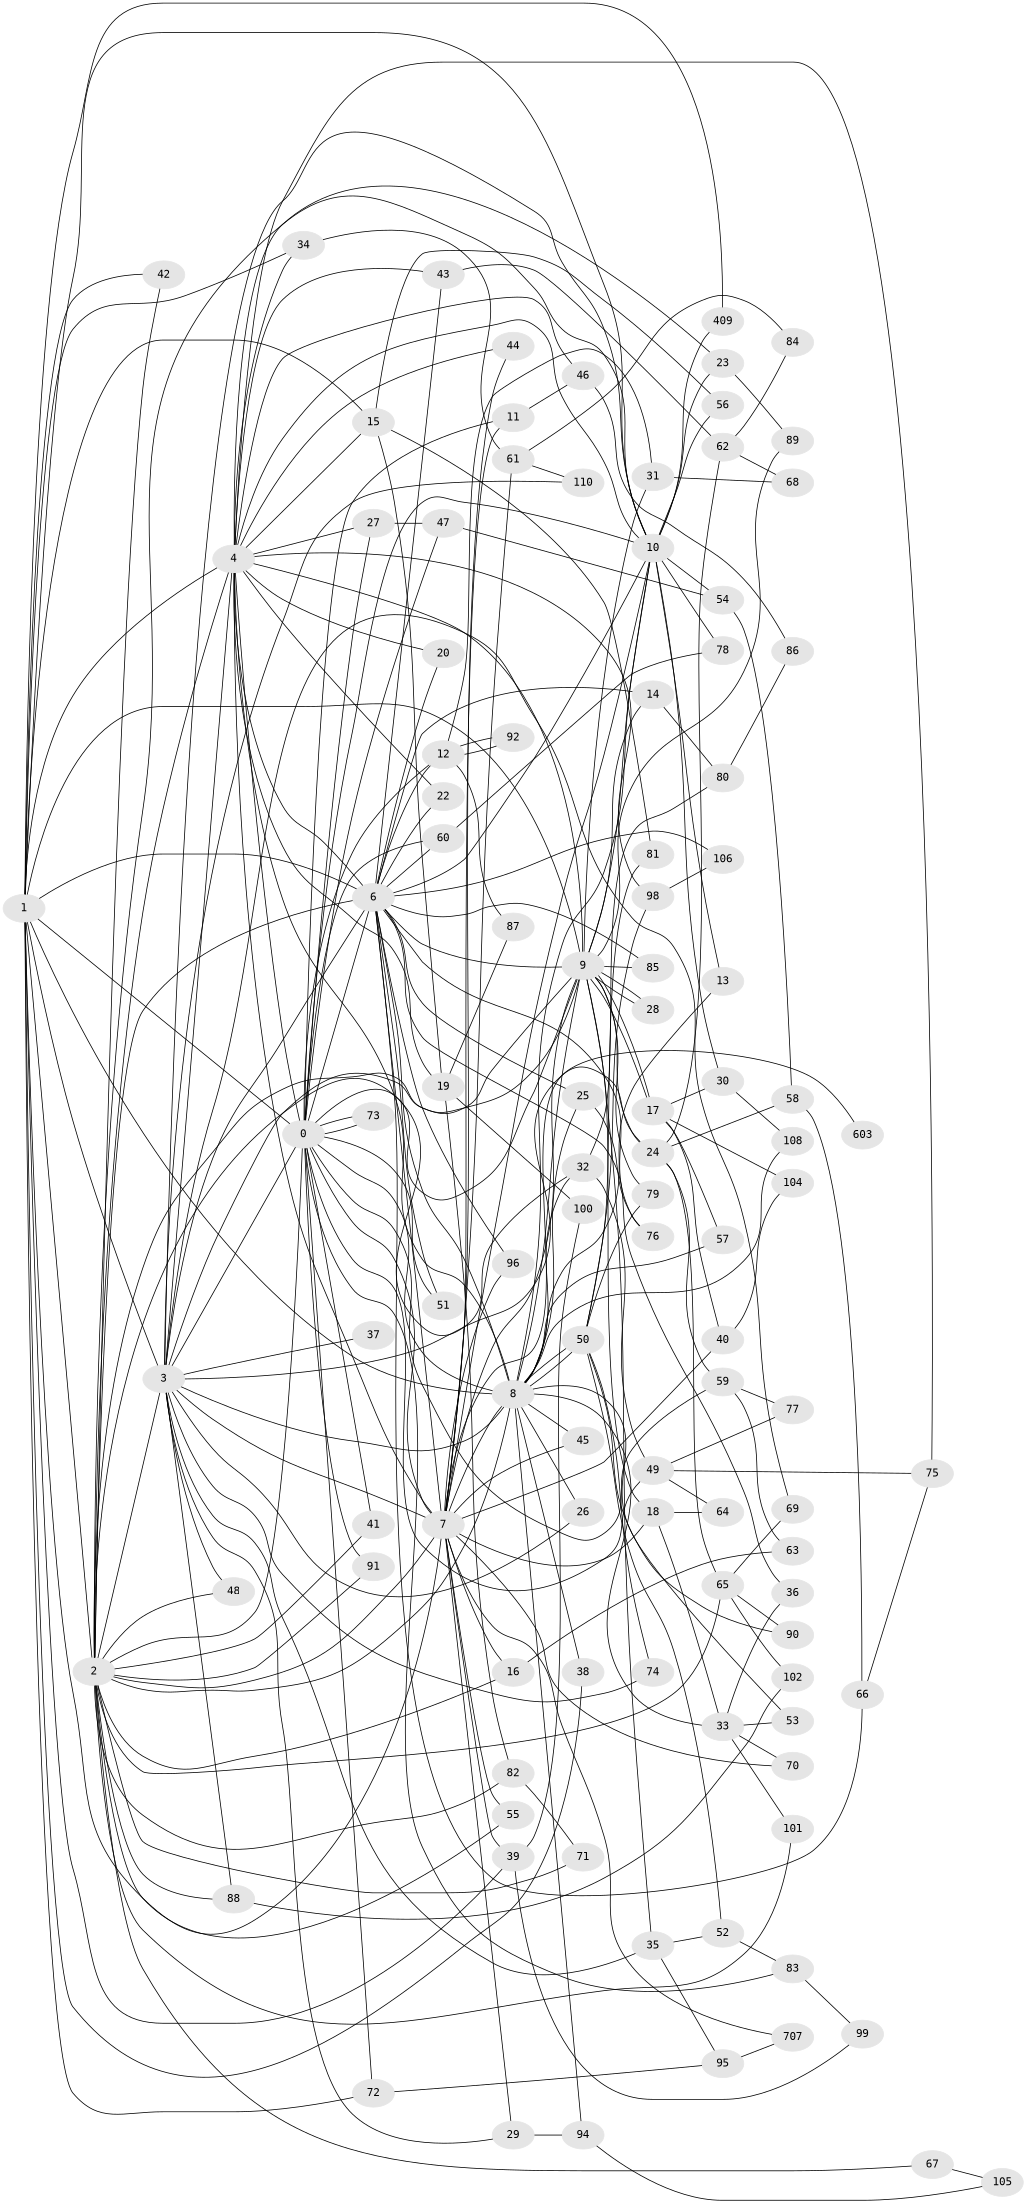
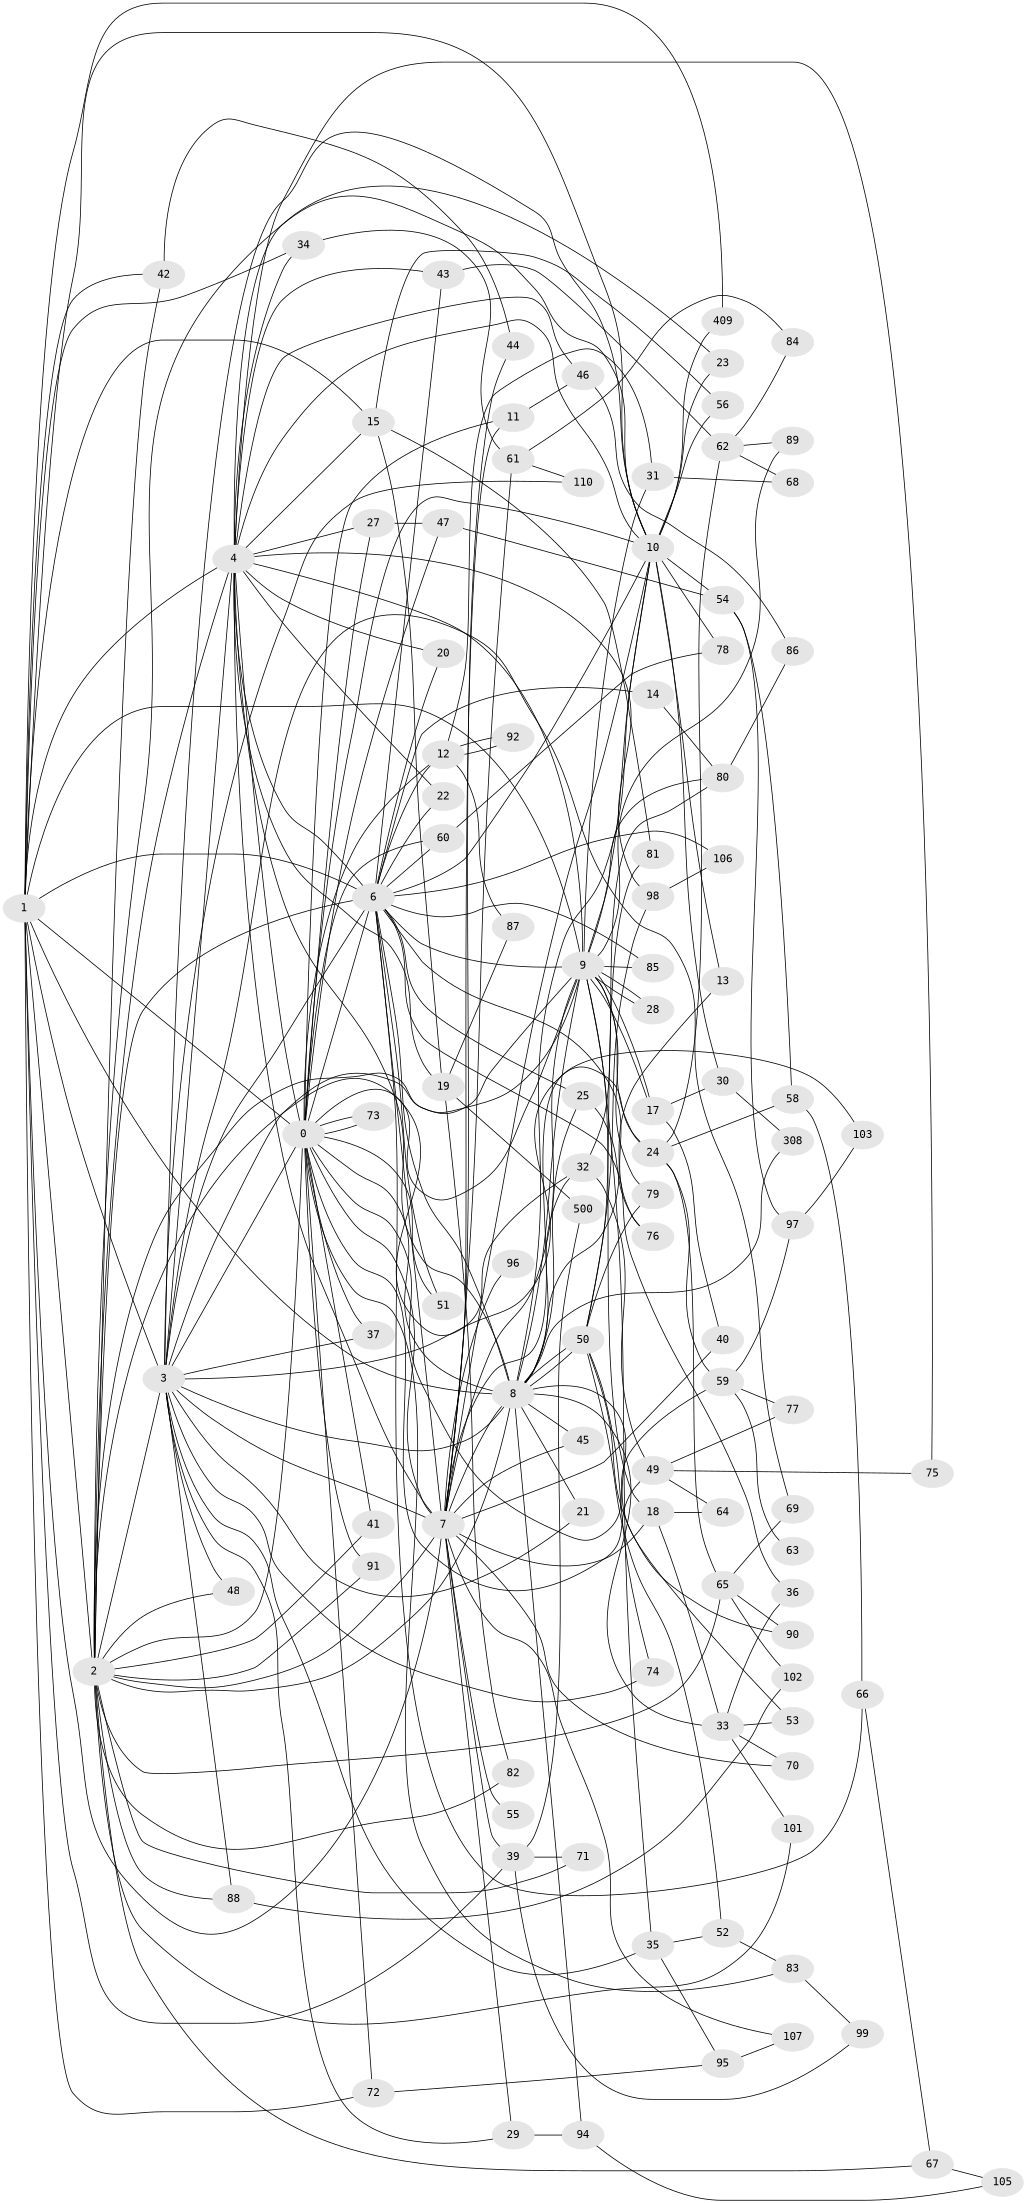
edge "23" -- "89": now "62" -- "89"
edge "44" -- "4": now "44" -- "42"
edge "14" -- "9": now "80" -- "9"
edge "6" -- "96": removed
node "603": label "603" -> "103"
node "108": label "108" -> "308"
node "104": removed
node "100": label "100" -> "500"
node "97": added
node "57": removed
edge "0" -- "37": added
node "26": label "26" -> "21"
edge "75" -- "66": now "67" -- "66"
node "16": removed
node "38": removed
edge "82" -- "71": now "39" -- "71"
edge "2" -- "55": removed
node "707": label "707" -> "107"
